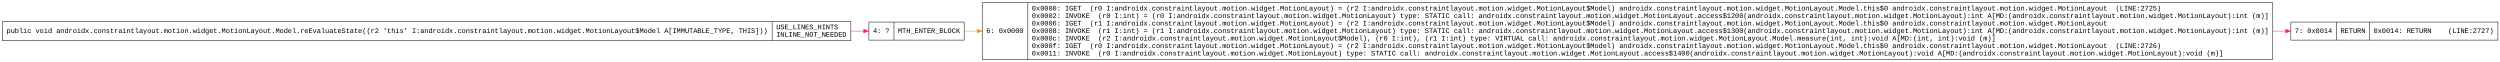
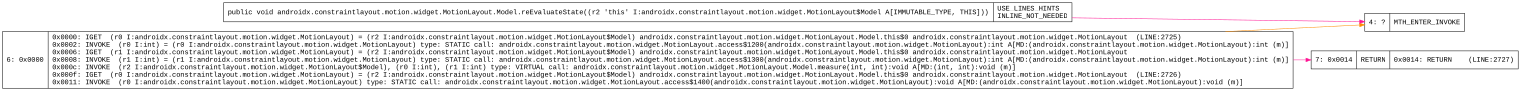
node "4: ?": text "MTH_ENTER_BLOCK" -> "MTH_ENTER_INVOKE"
edge "4: ?" -> "6: 0x0000": reversed
